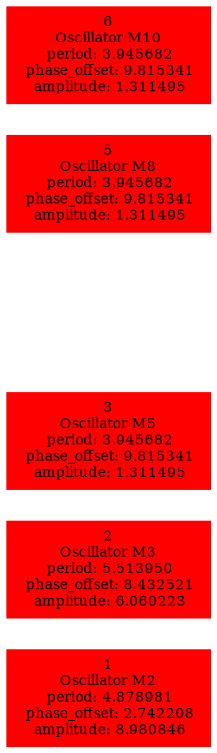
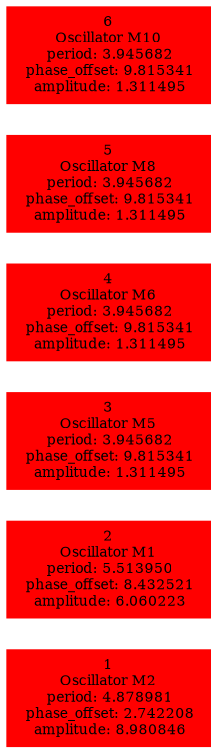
node "4": added
node "2": text "Oscillator M3" -> "Oscillator M1"
